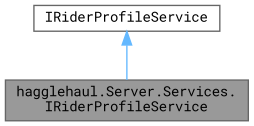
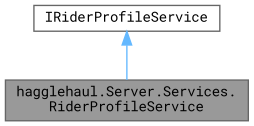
node "hagglehaul.Server.Services. IRiderProfileService": label "hagglehaul.Server.Services. IRiderProfileService" -> "hagglehaul.Server.Services. RiderProfileService"
